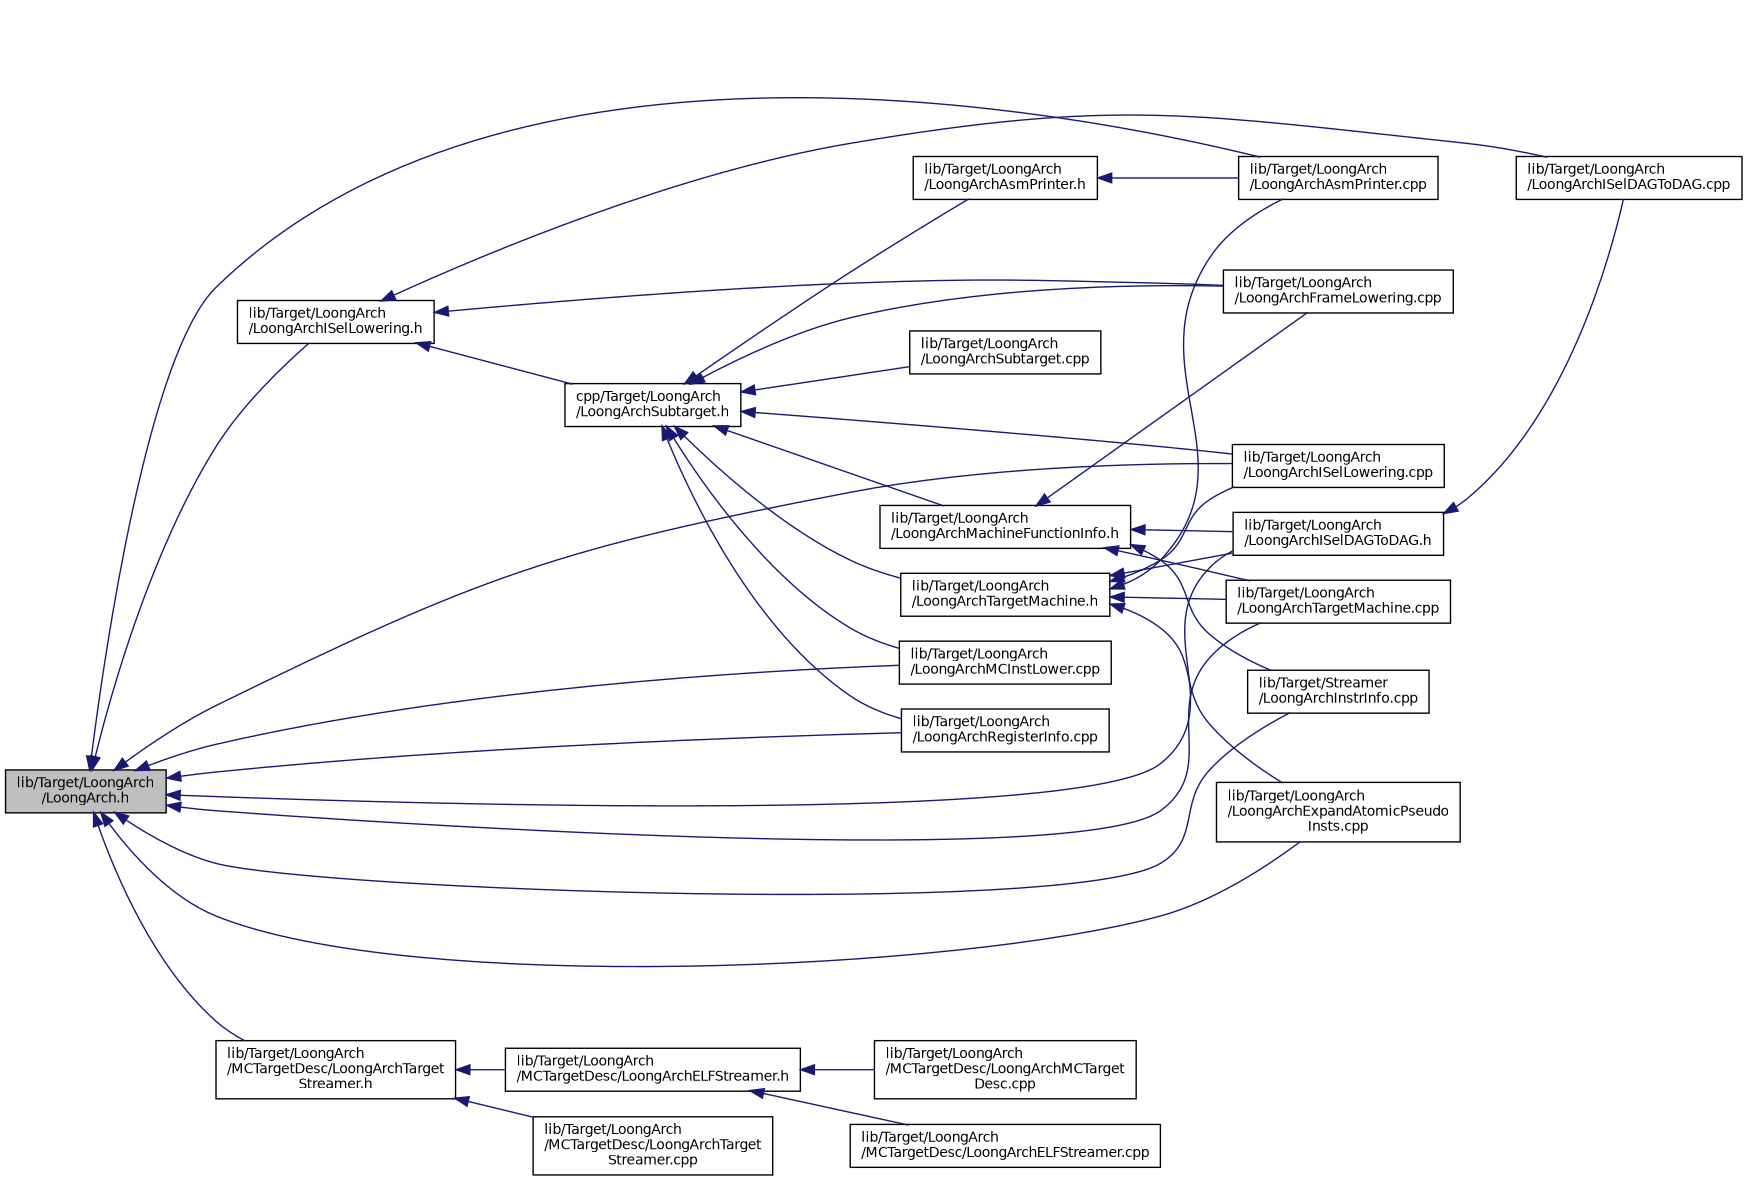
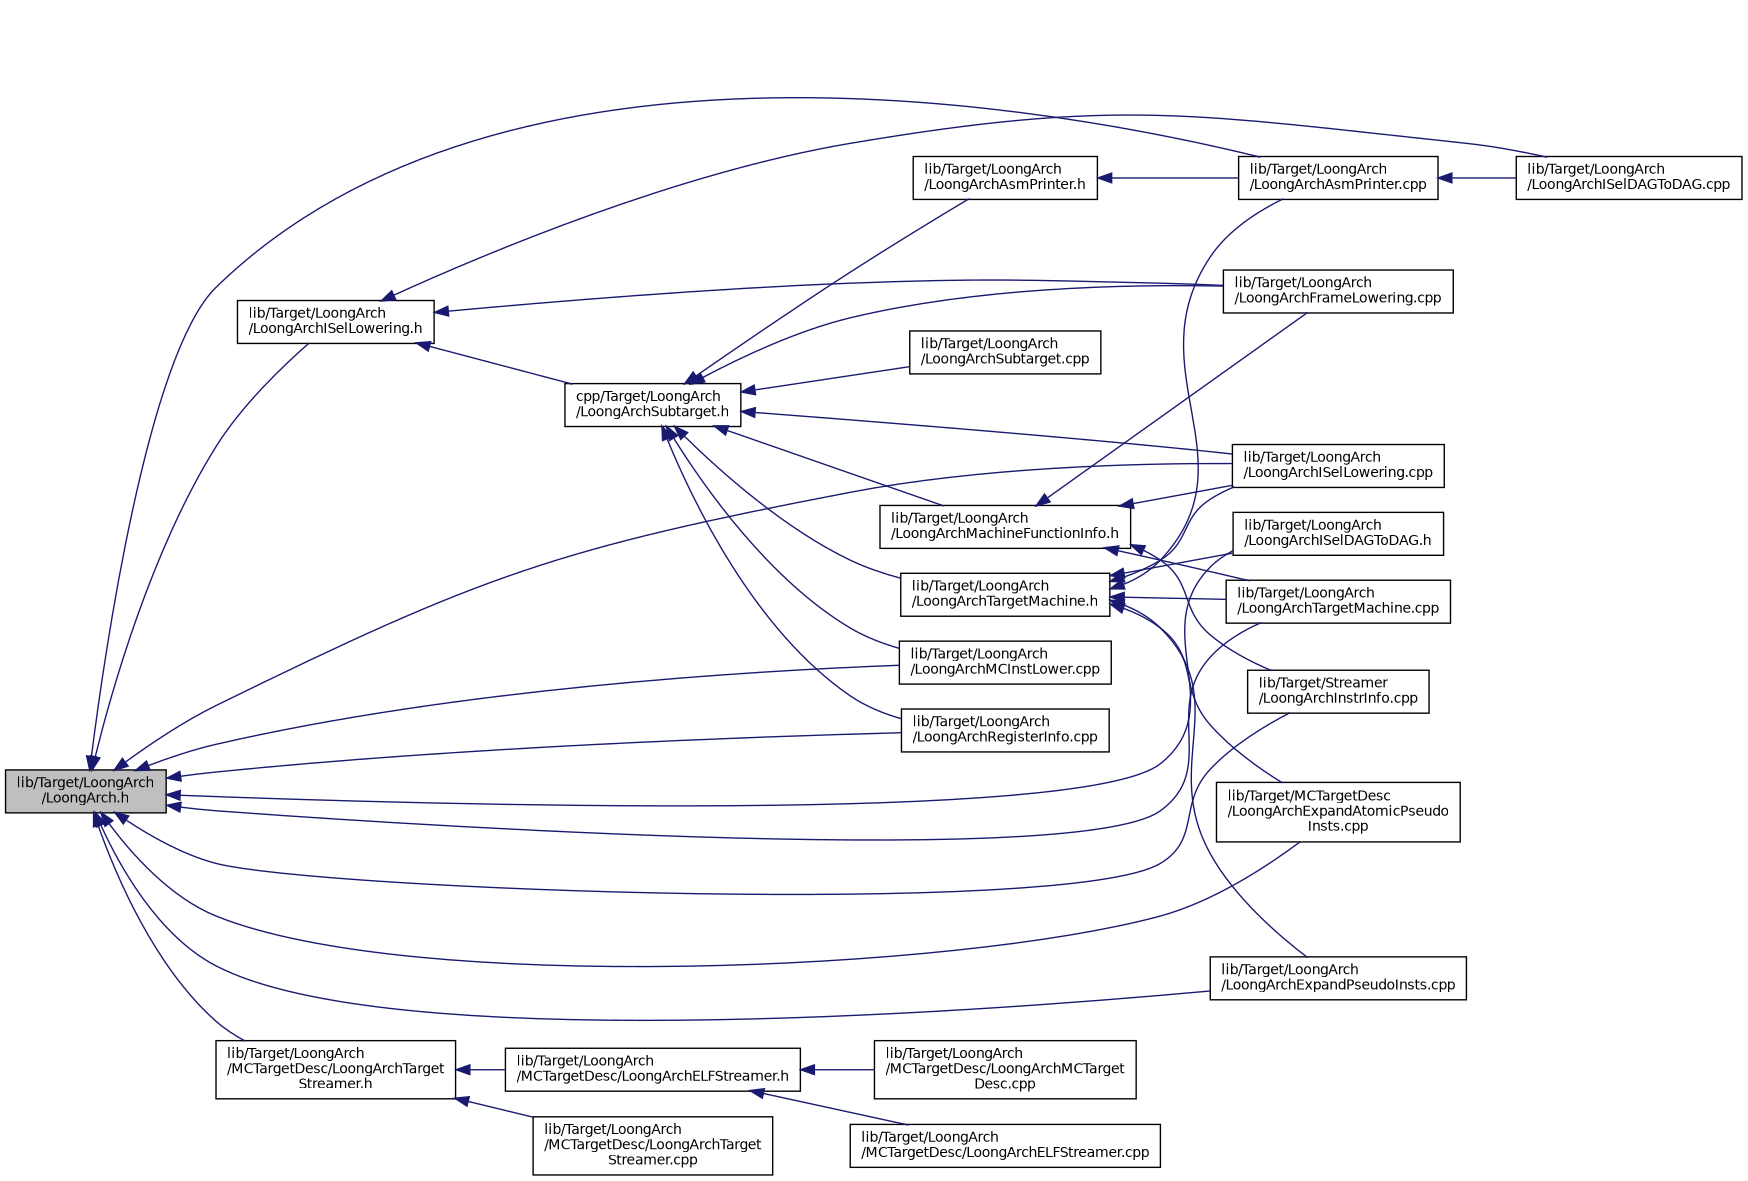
edge "lib/Target/LoongArch /LoongArchISelDAGToDAG.cpp" -> "lib/Target/LoongArch /LoongArchISelDAGToDAG.h": now "lib/Target/LoongArch /LoongArchISelDAGToDAG.cpp" -> "lib/Target/LoongArch /LoongArchAsmPrinter.cpp"
edge "lib/Target/LoongArch /LoongArchISelDAGToDAG.h" -> "lib/Target/LoongArch /LoongArchMachineFunctionInfo.h": now "lib/Target/LoongArch /LoongArchISelLowering.cpp" -> "lib/Target/LoongArch /LoongArchMachineFunctionInfo.h"
node "lib/Target/LoongArch /LoongArchExpandAtomicPseudo Insts.cpp": label "lib/Target/LoongArch /LoongArchExpandAtomicPseudo Insts.cpp" -> "lib/Target/MCTargetDesc /LoongArchExpandAtomicPseudo Insts.cpp"
node "lib/Target/LoongArch /LoongArchExpandPseudoInsts.cpp": added
